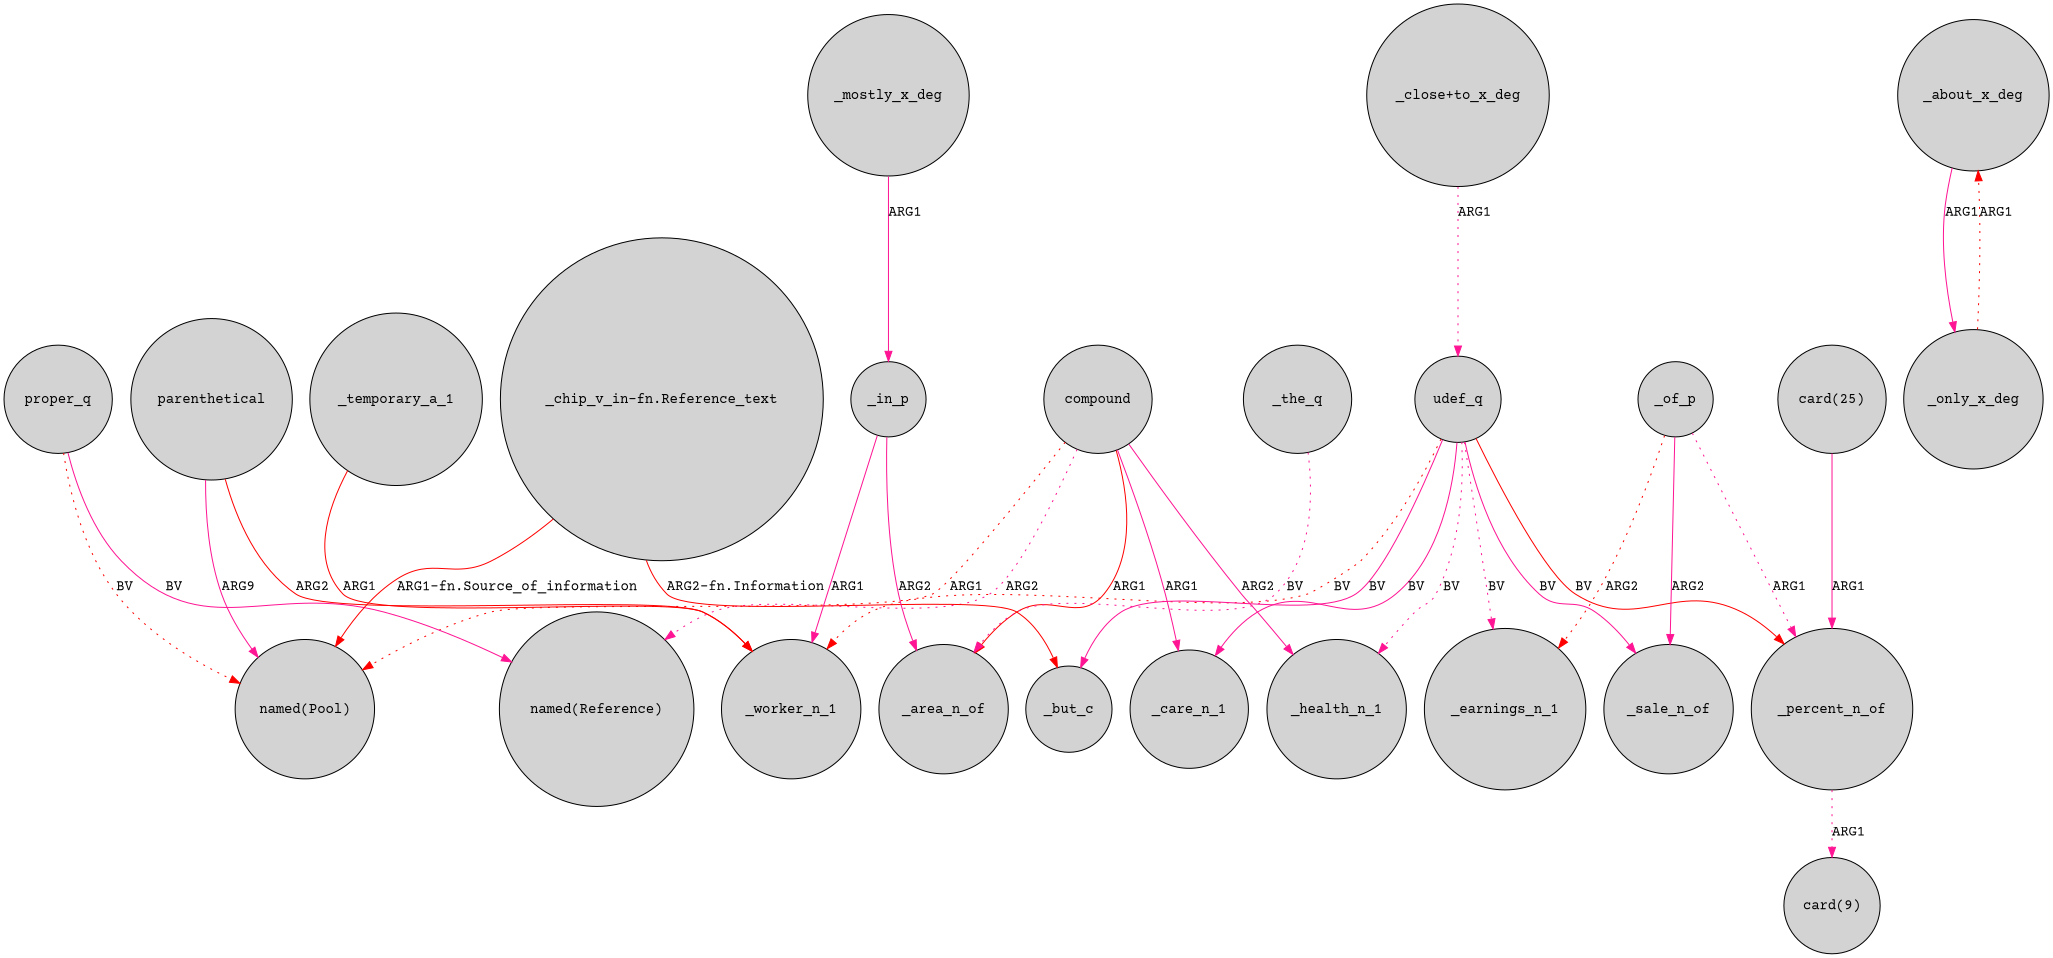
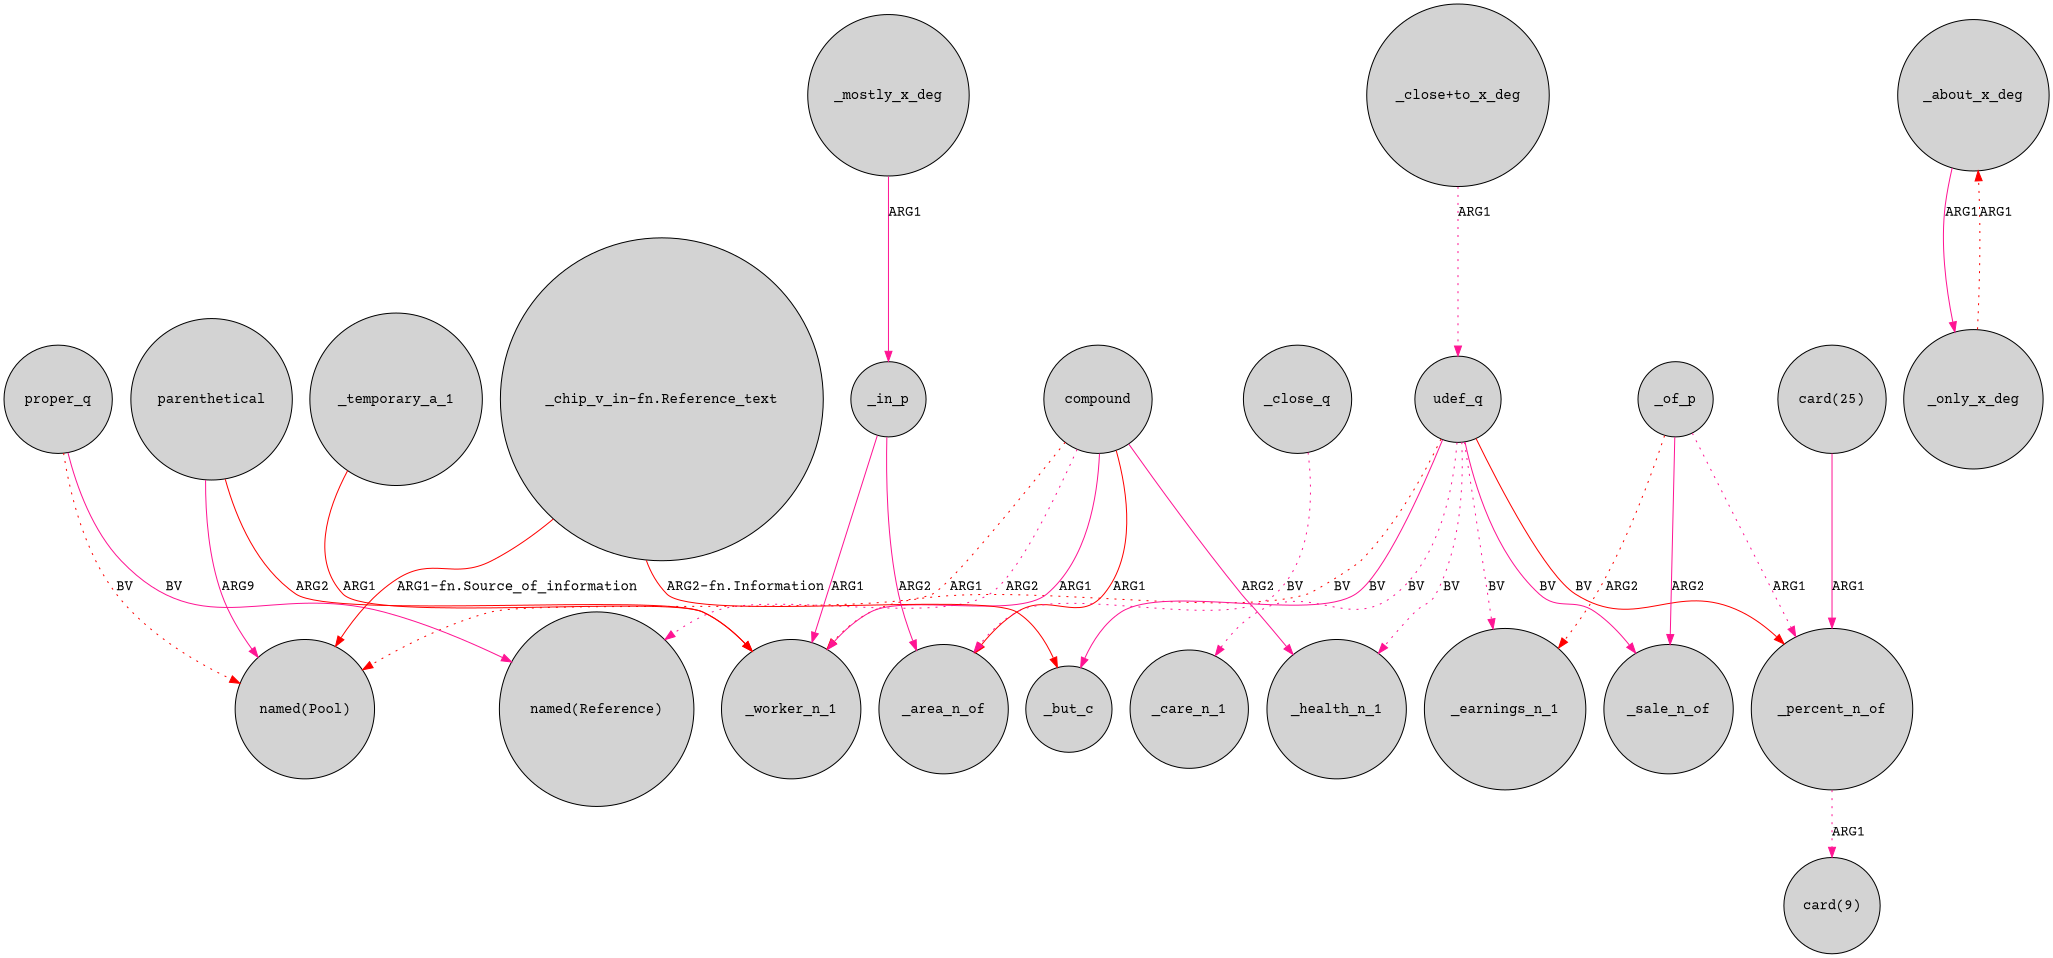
node "_the_q": label "_the_q" -> "_close_q"
edge "compound" -> "_care_n_1": now "compound" -> "_worker_n_1"
edge "udef_q" -> "_care_n_1": style solid -> dotted
